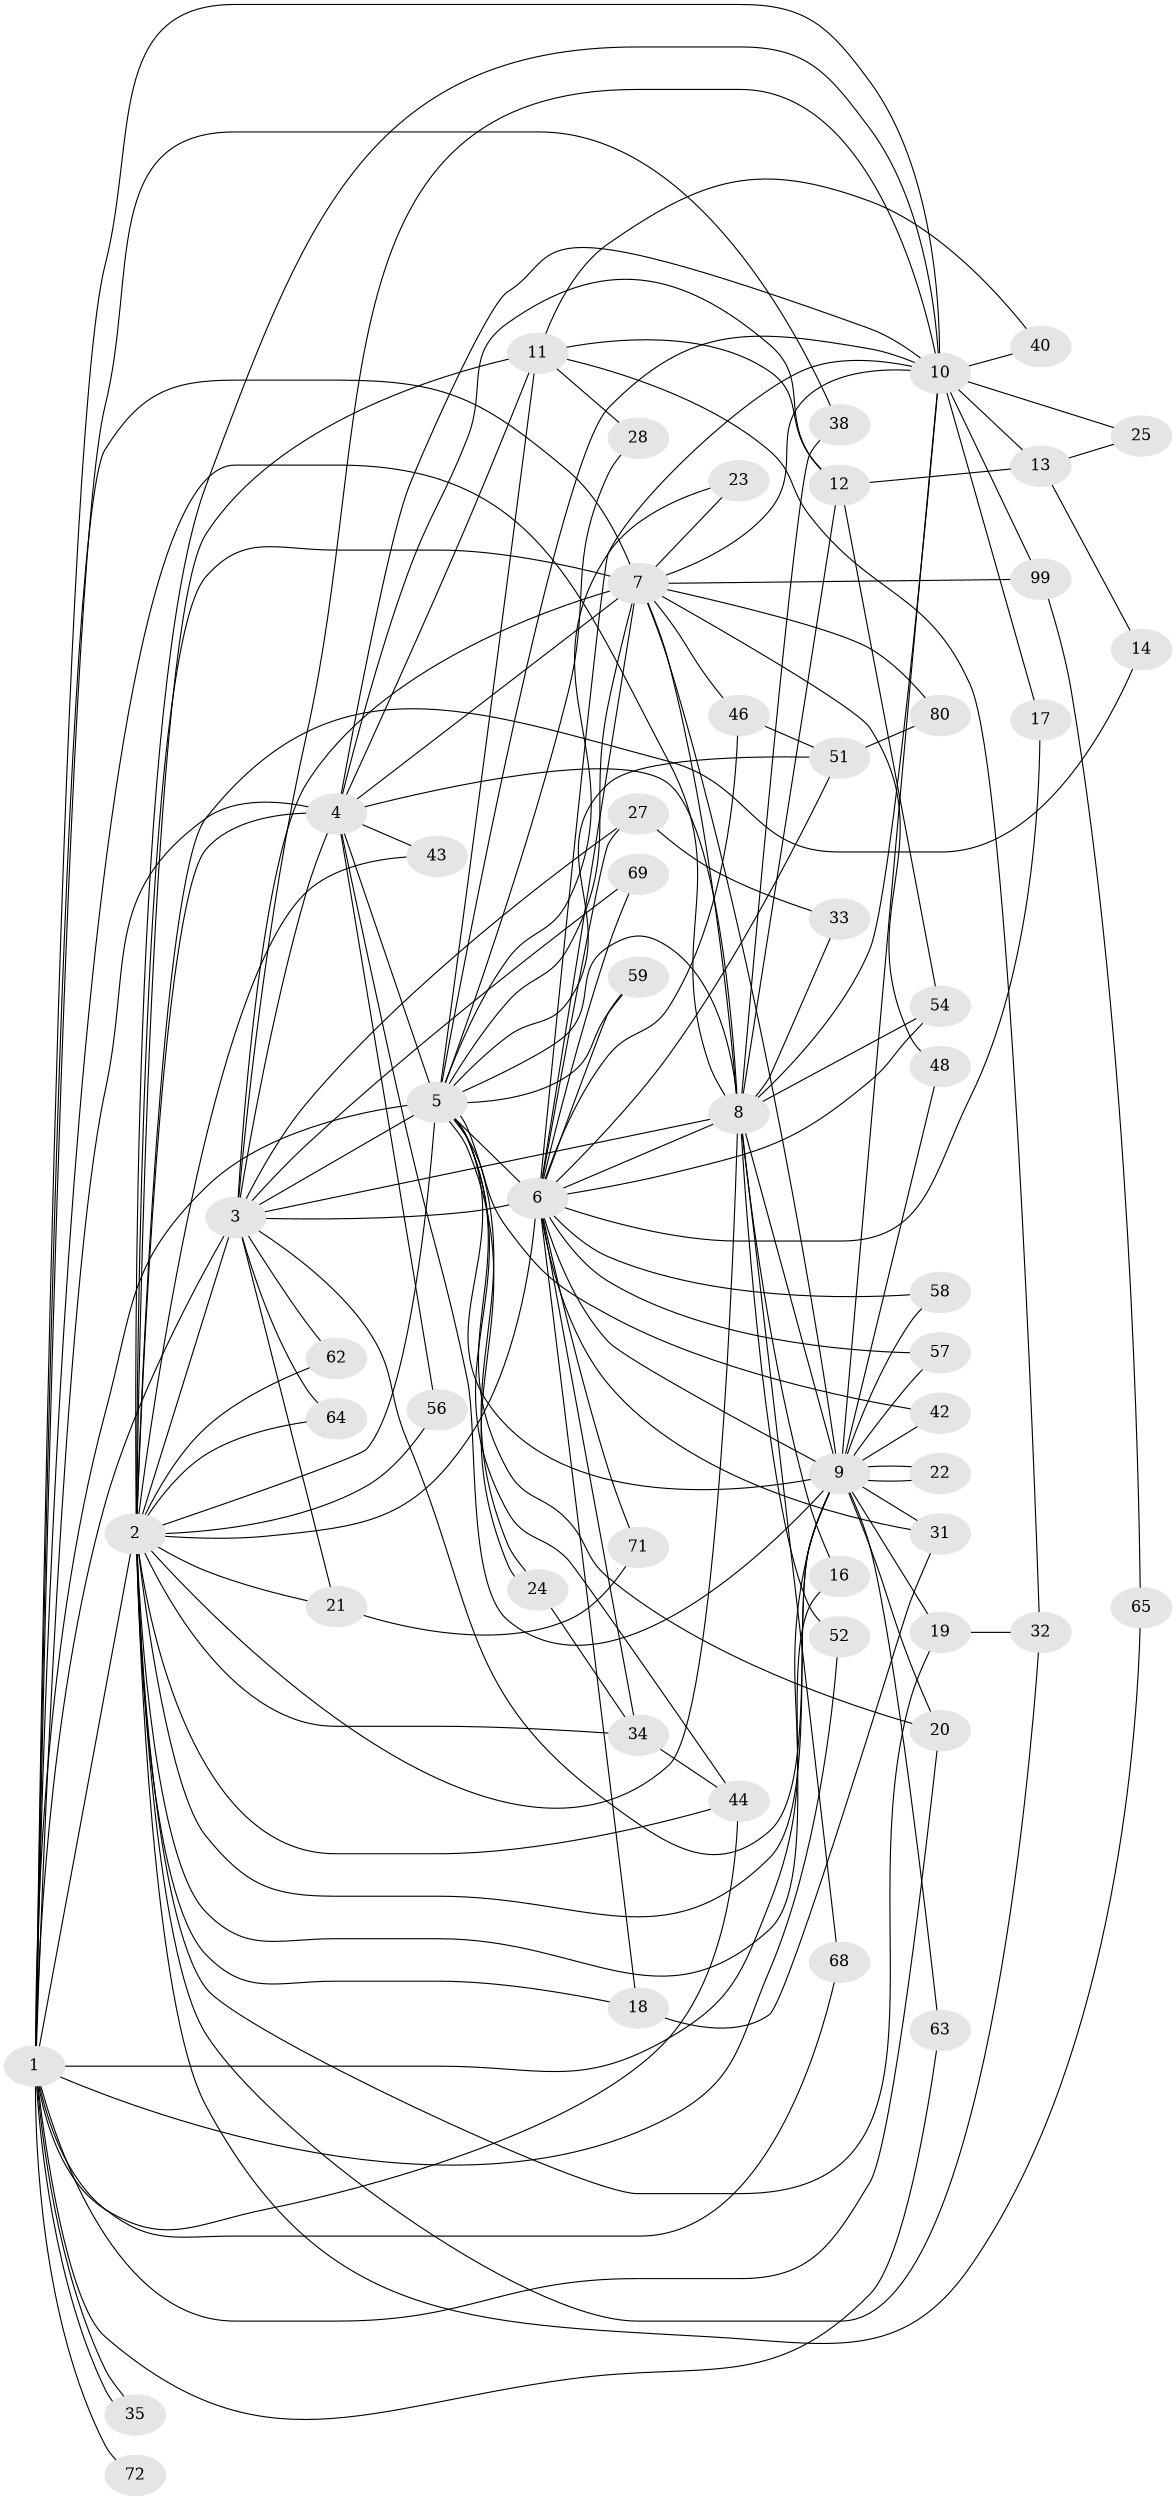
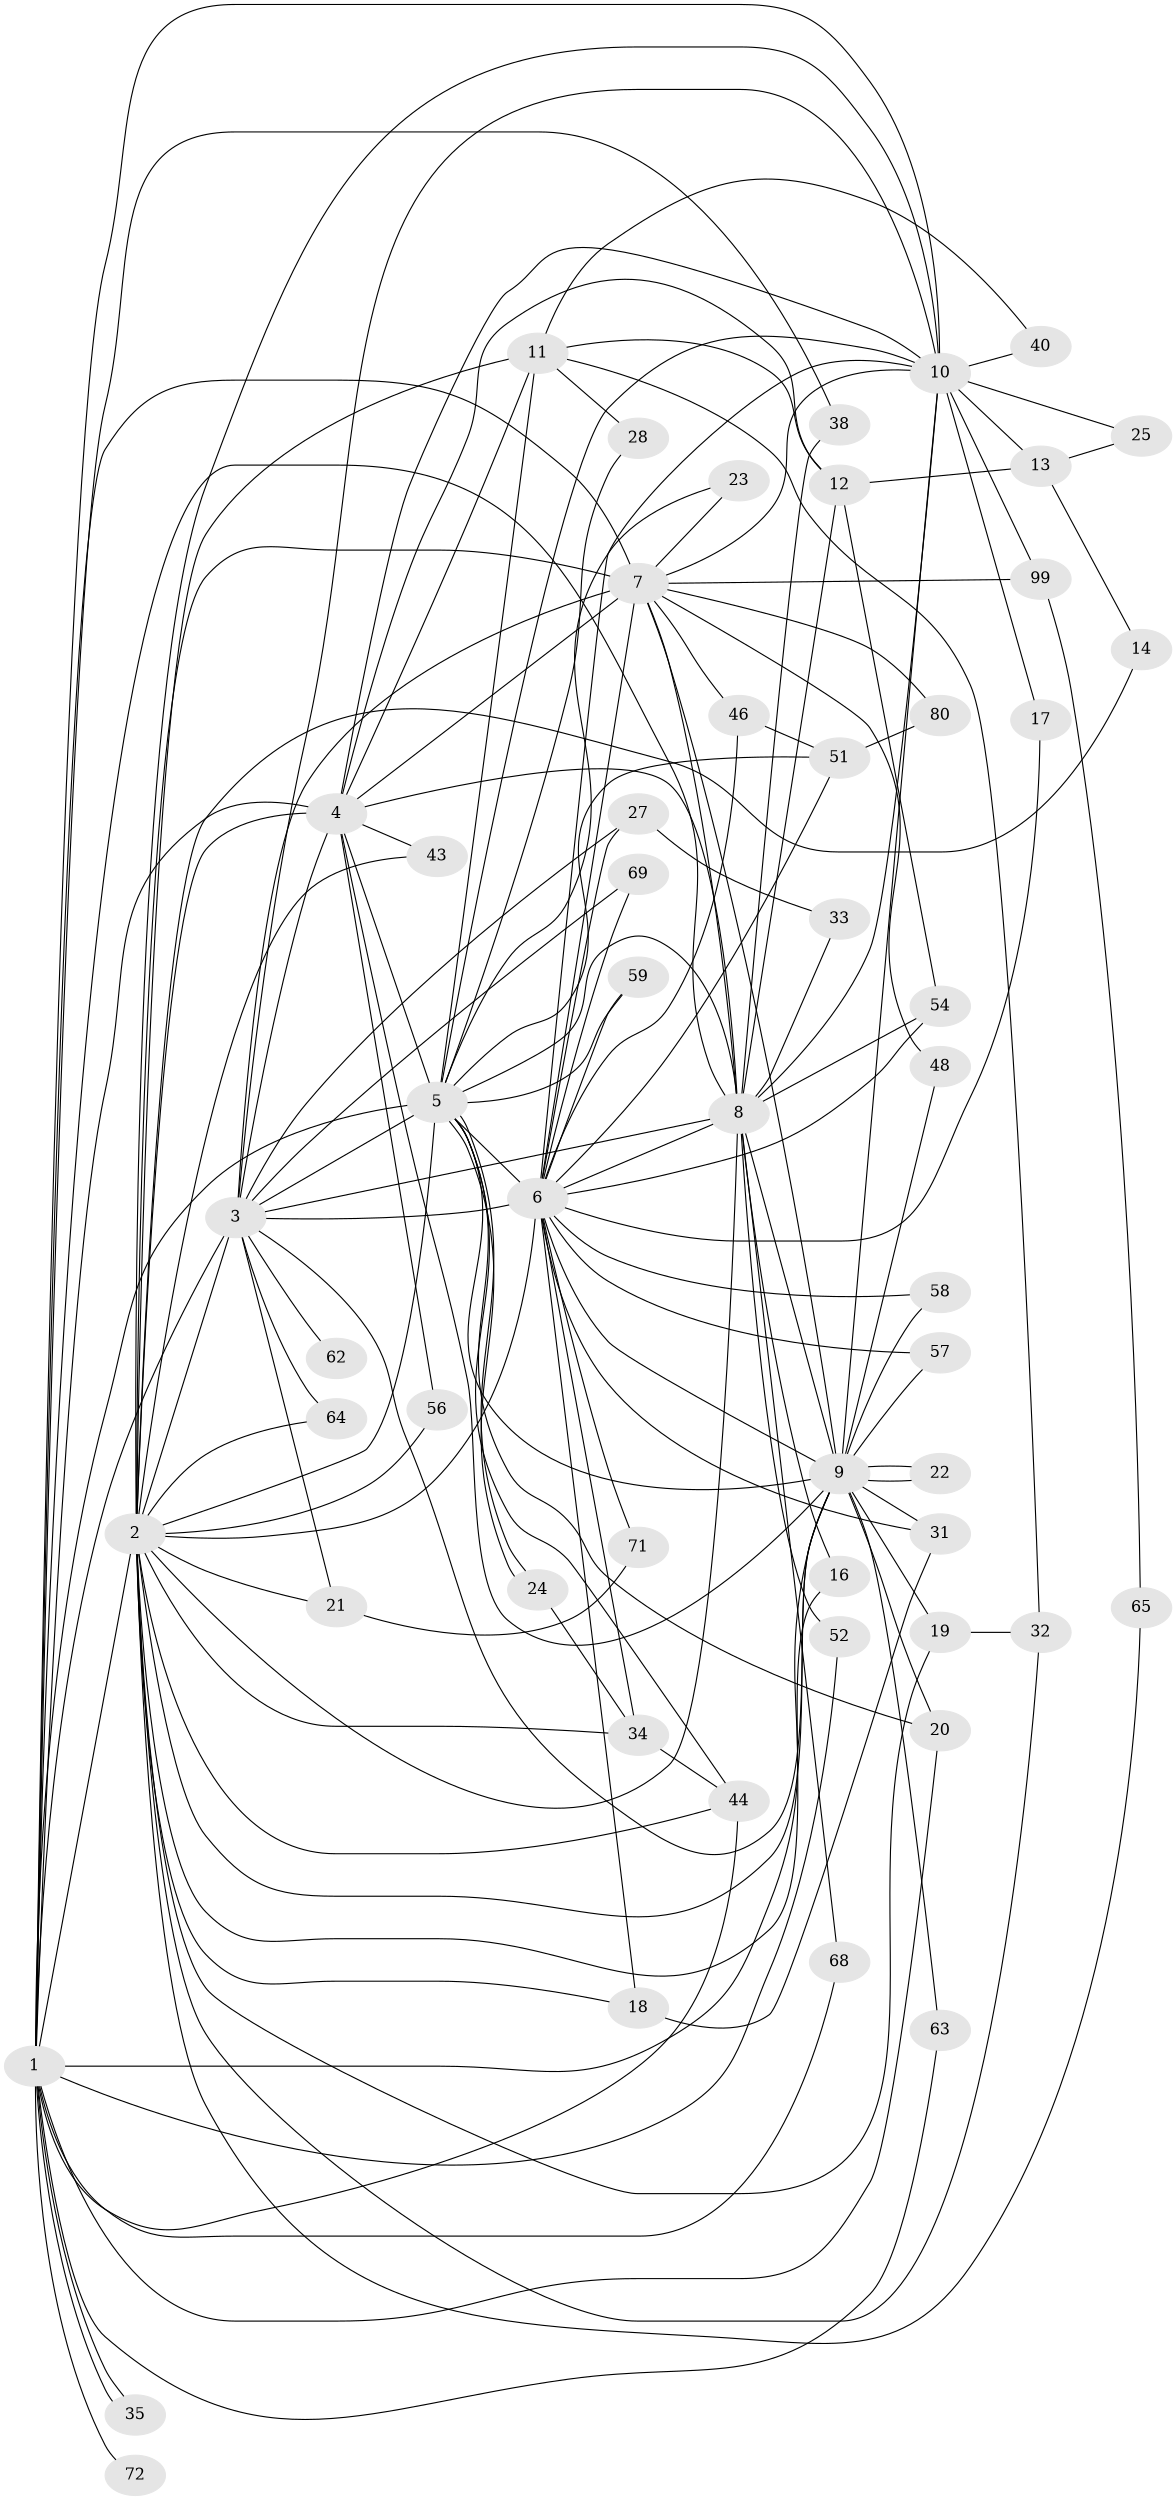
edge "7" -- "5": removed
node "42": removed
edge "62" -- "2": removed
